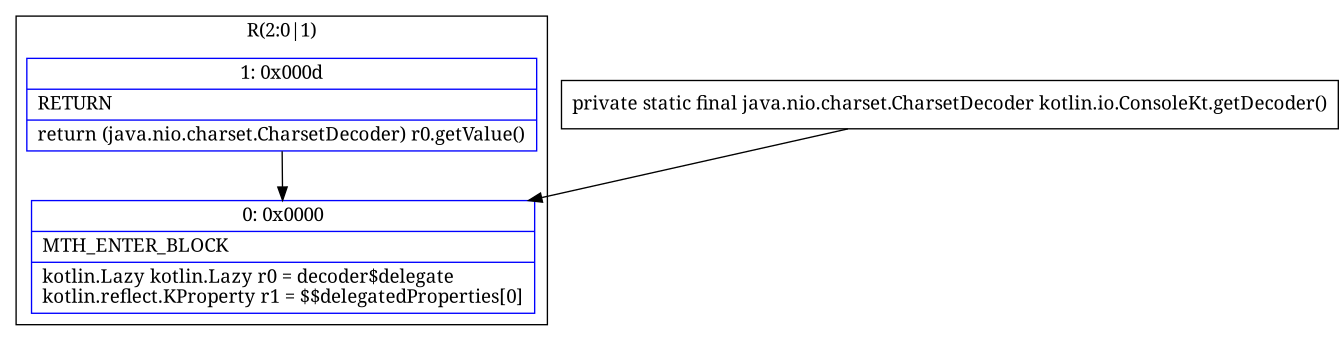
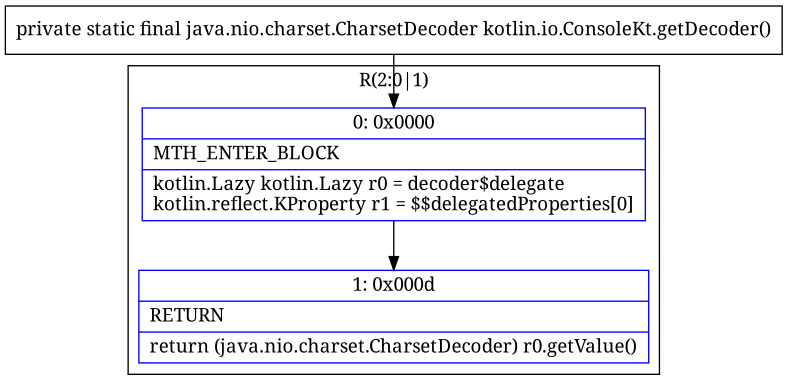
edge "1: 0x000d" -> "0: 0x0000": reversed
